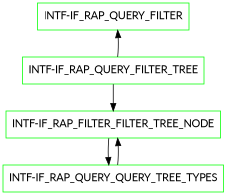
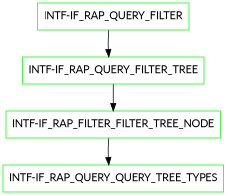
edge "INTF-IF_RAP_QUERY_FILTER_TREE" -> "INTF-IF_RAP_QUERY_FILTER": reversed
edge "INTF-IF_RAP_QUERY_QUERY_TREE_TYPES" -> "INTF-IF_RAP_FILTER_FILTER_TREE_NODE": removed
